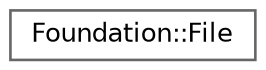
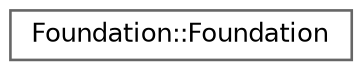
node "Foundation::File": label "Foundation::File" -> "Foundation::Foundation"
